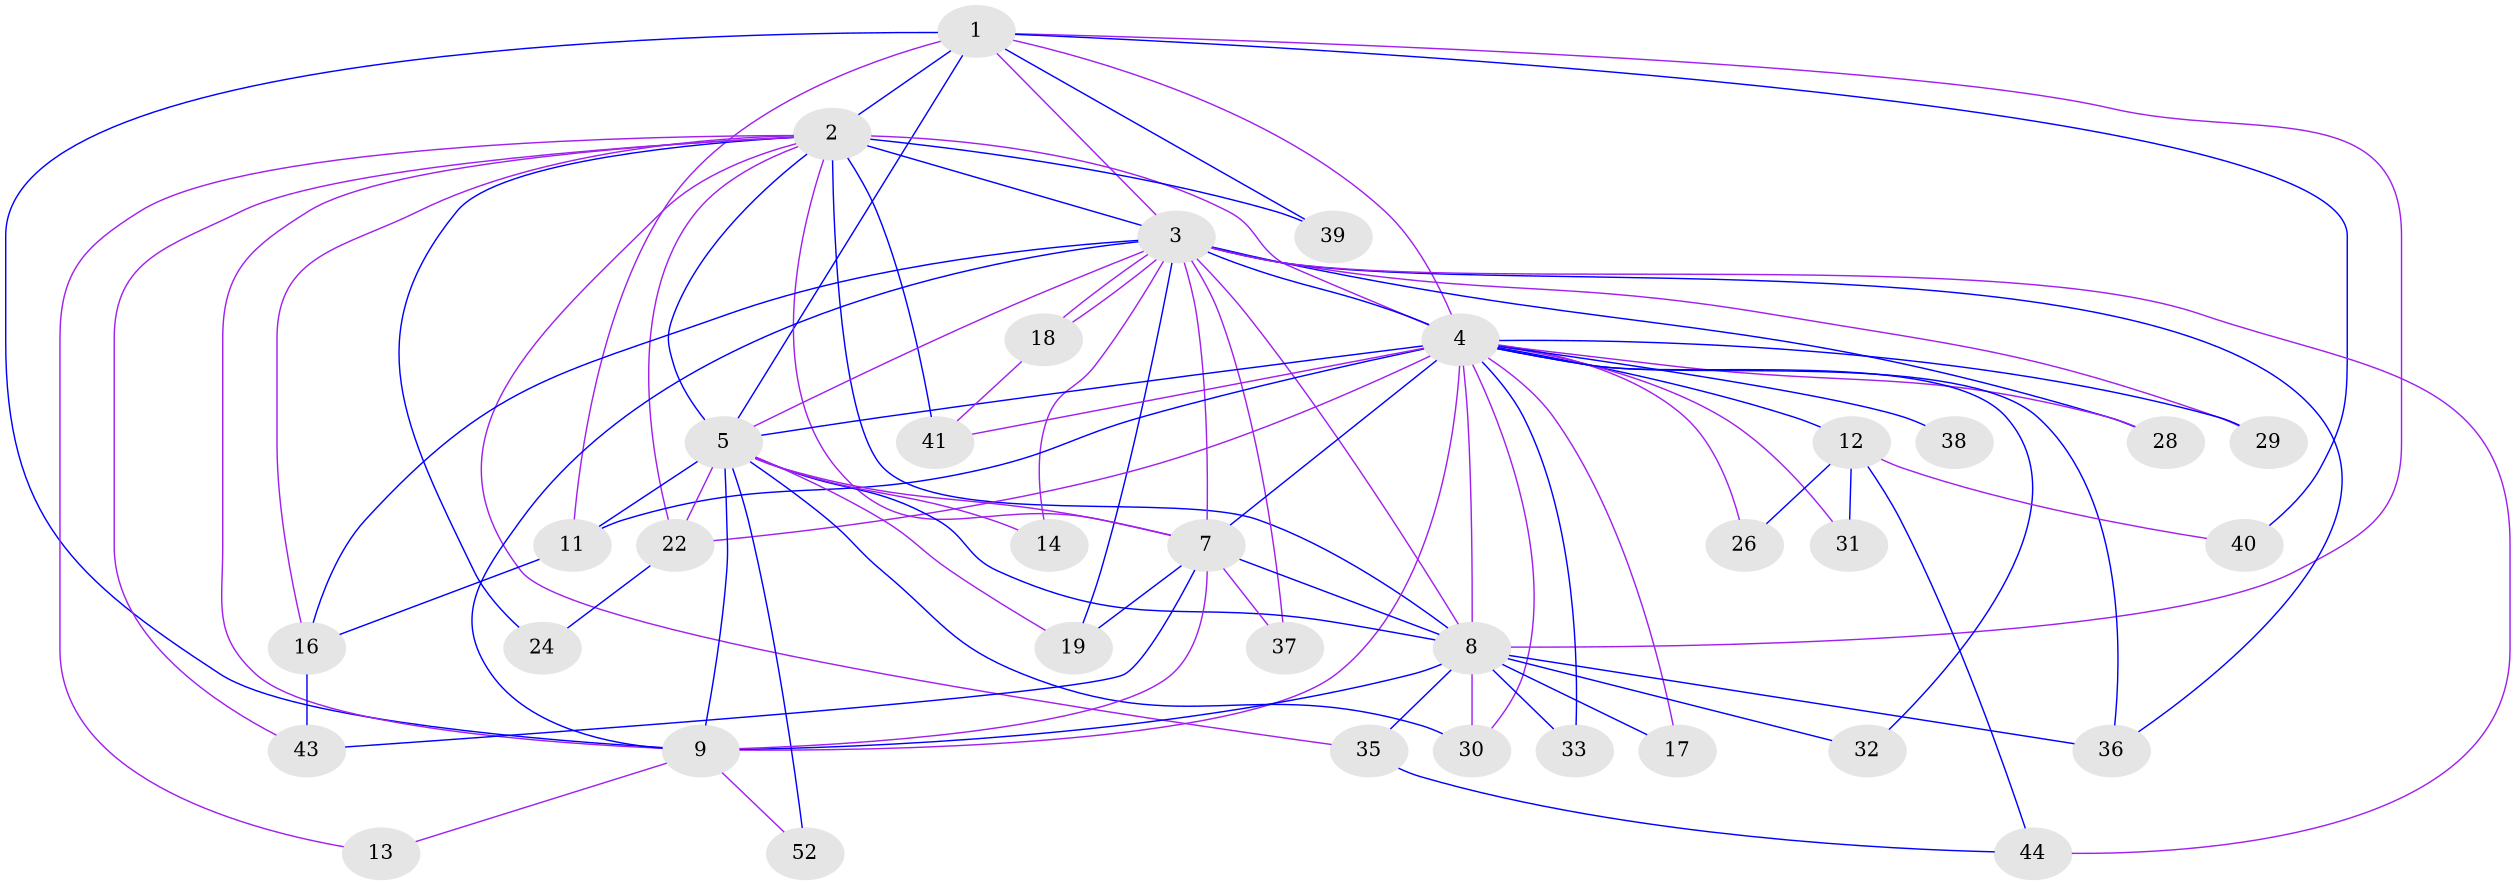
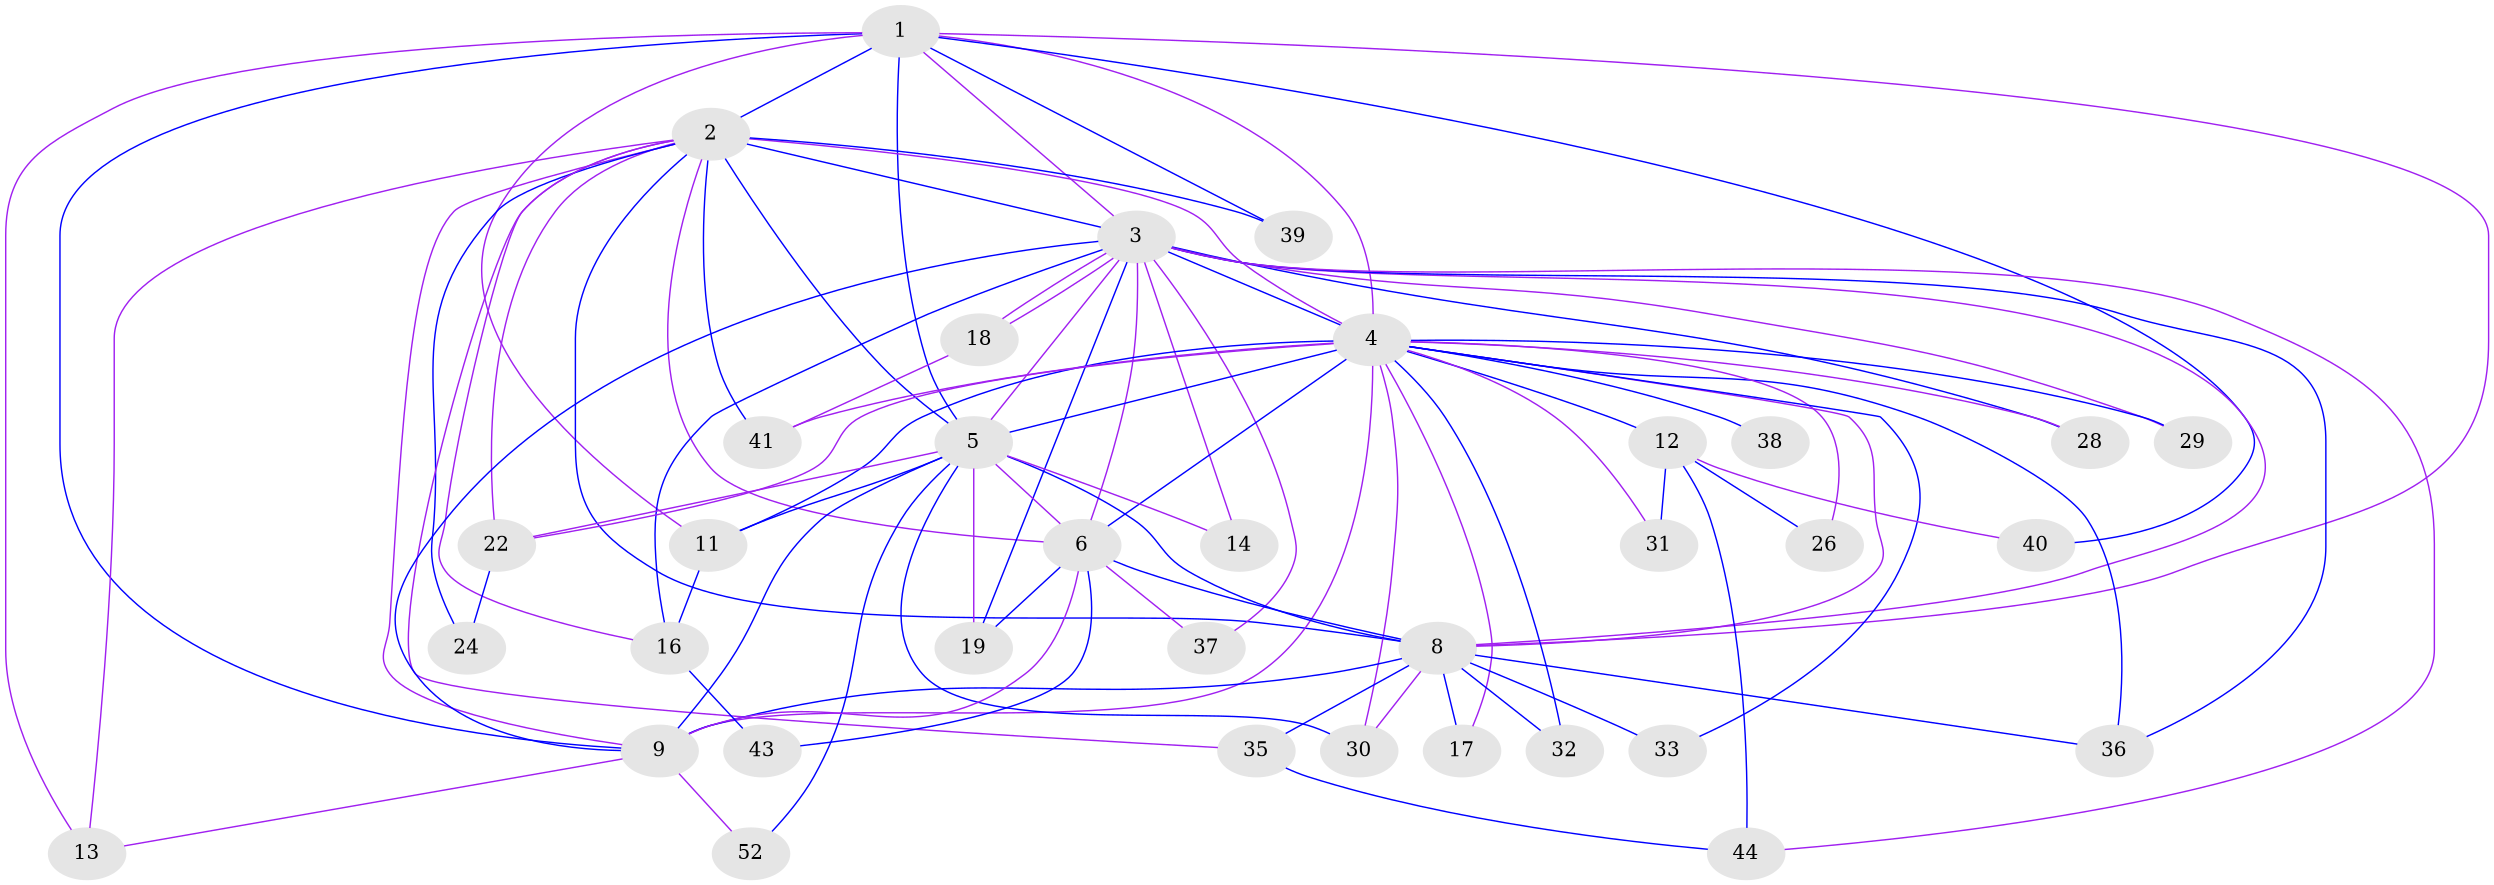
edge "1" -- "13": added
edge "2" -- "43": removed
node "7": label "7" -> "6"
